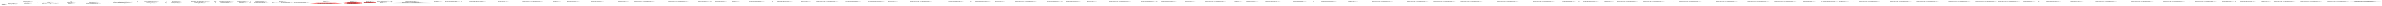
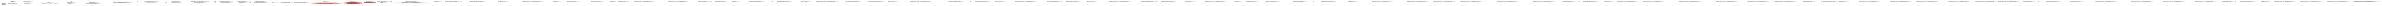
node "testHandleAnalysisRequest['0', '0', '1']": added
node "NamedList<Object> queryResult@@@14@@@['0', '0', '1']": removed
node "tokenList = valueResult.getVal(0)@@@30@@@['0', '0', '1']": added
node "testCharFilterAnalysis['1', '0', '0']": added
